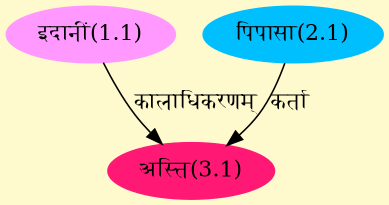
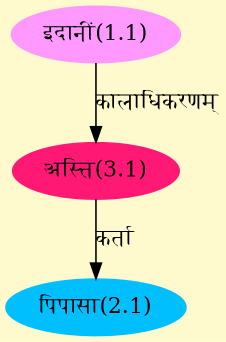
edge "पिपासा(2.1)" -> "अस्ति(3.1)": reversed
